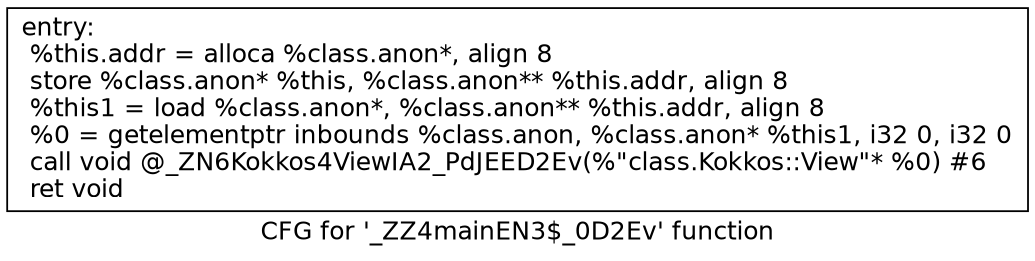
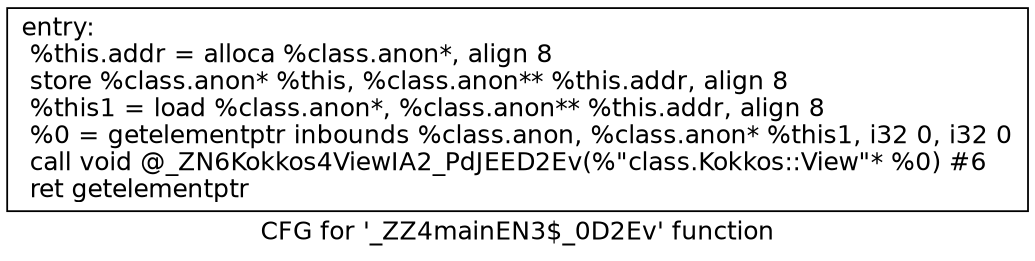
node "entry:": text "ret void" -> "ret getelementptr"
